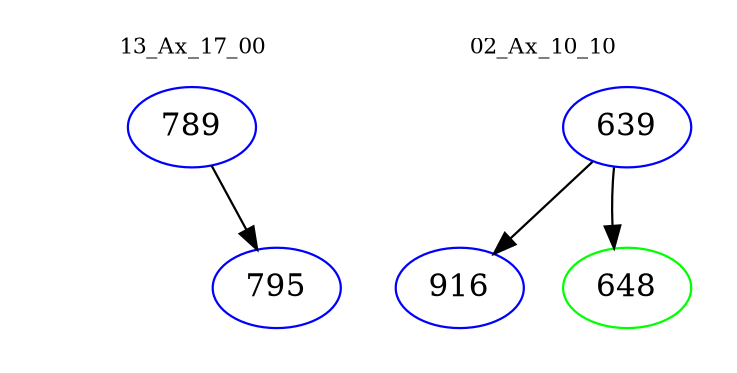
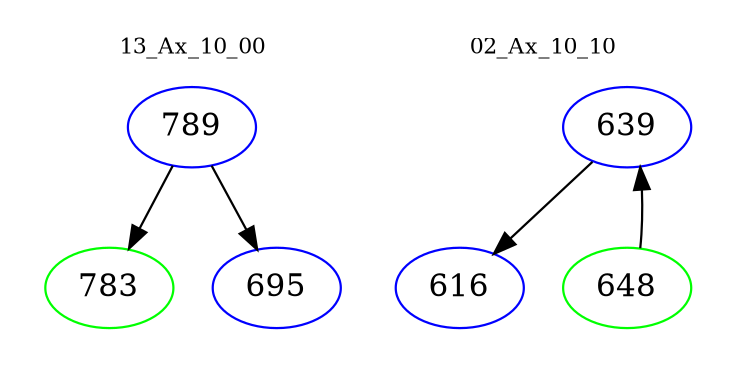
cluster "13_Ax_17_00": label "13_Ax_17_00" -> "13_Ax_10_00"
edge "639" -> "648": reversed
node "783": added
node "795": label "795" -> "695"
node "916": label "916" -> "616"
